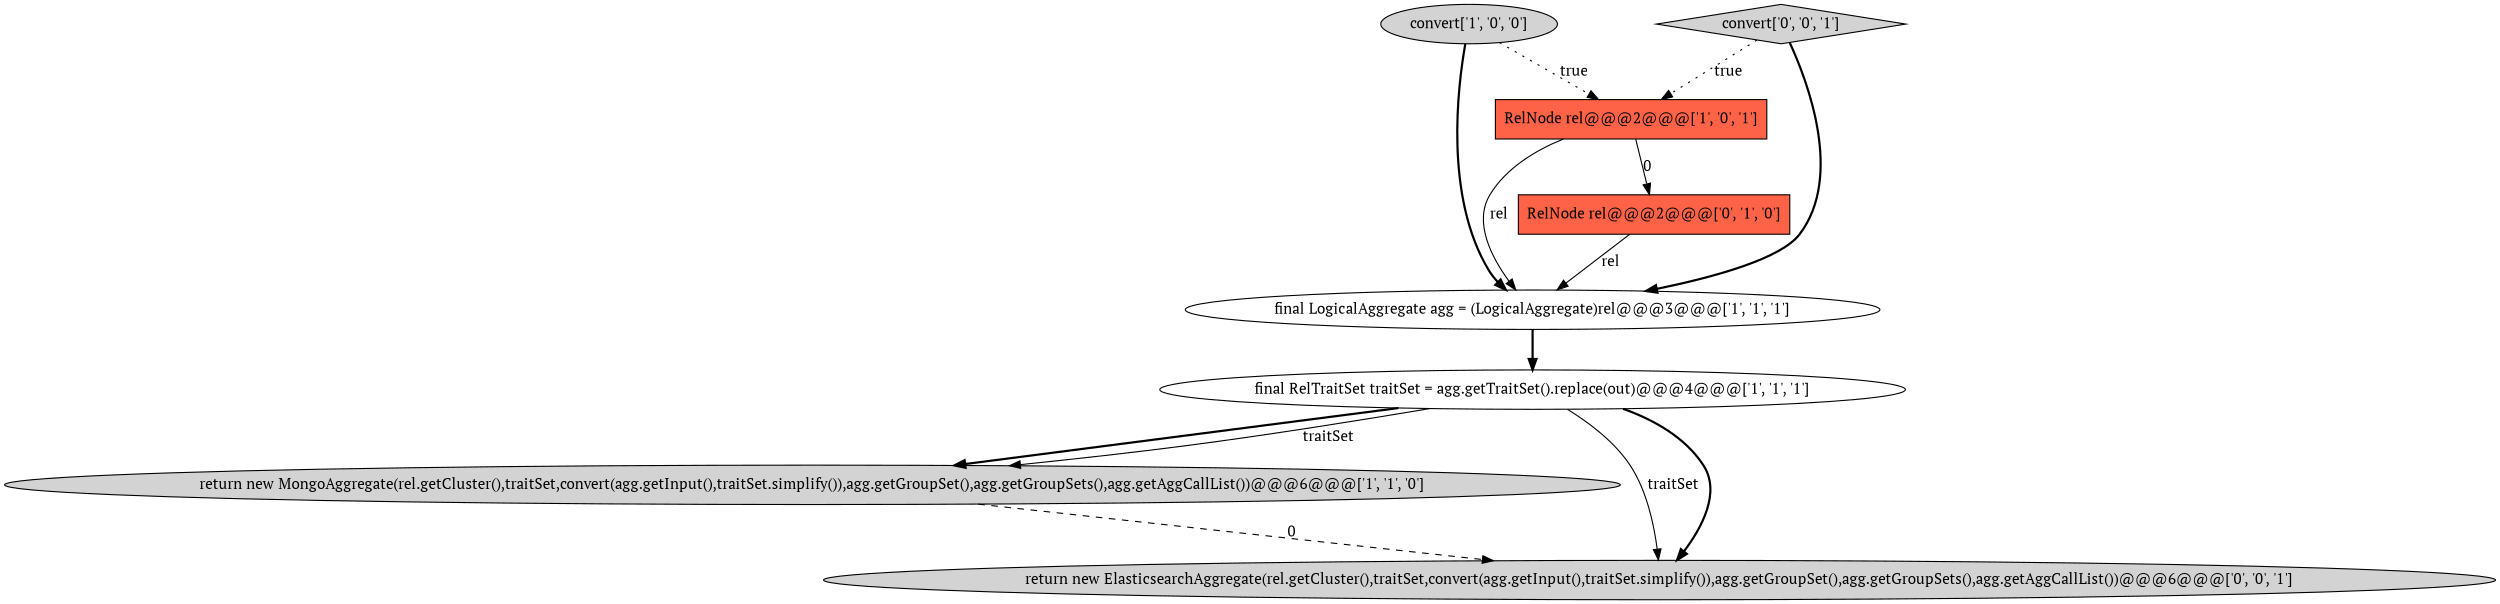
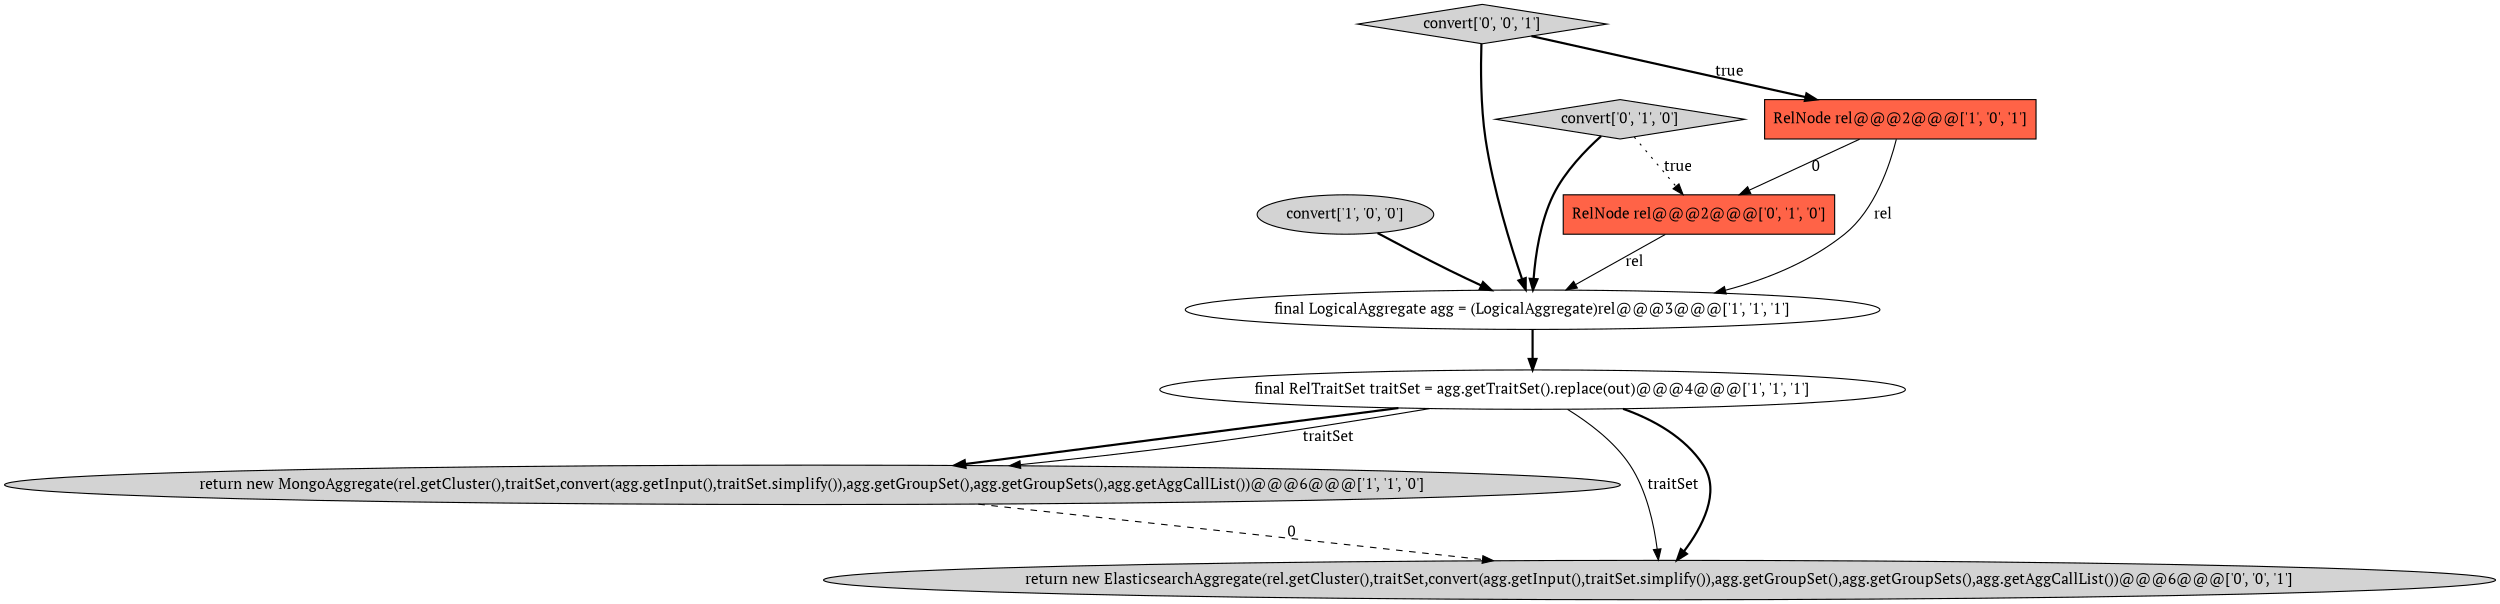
edge "convert['0', '0', '1']" -> "RelNode rel@@@2@@@['1', '0', '1']": style dotted -> bold
edge "convert['1', '0', '0']" -> "RelNode rel@@@2@@@['1', '0', '1']": removed, label "true"
node "convert['0', '1', '0']": added
